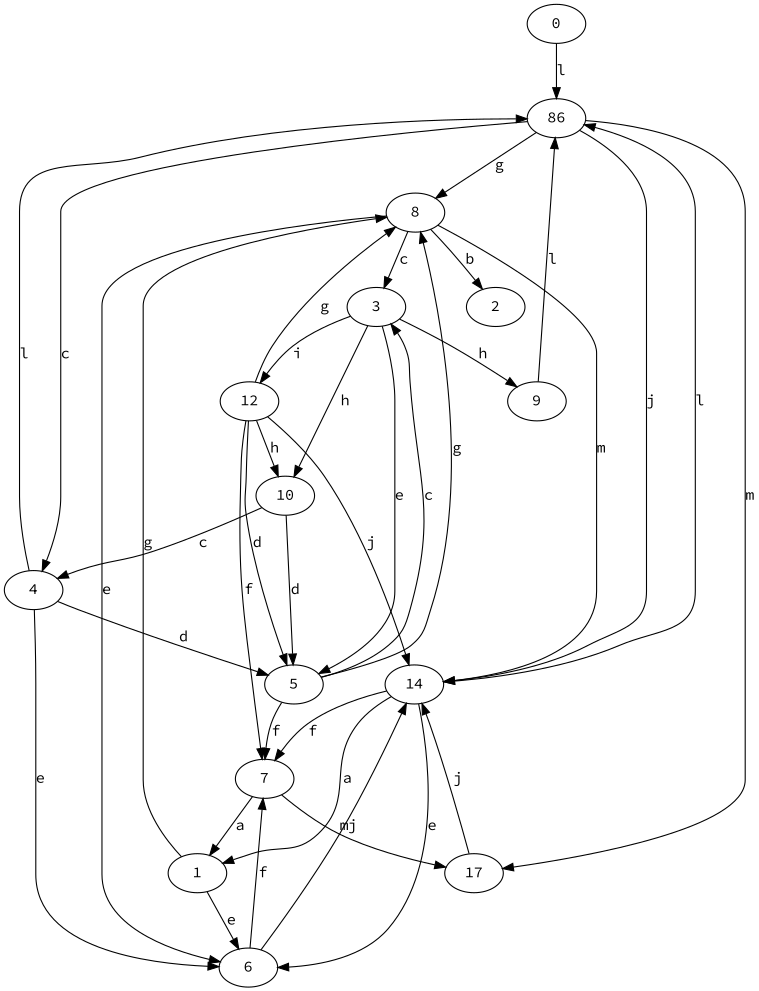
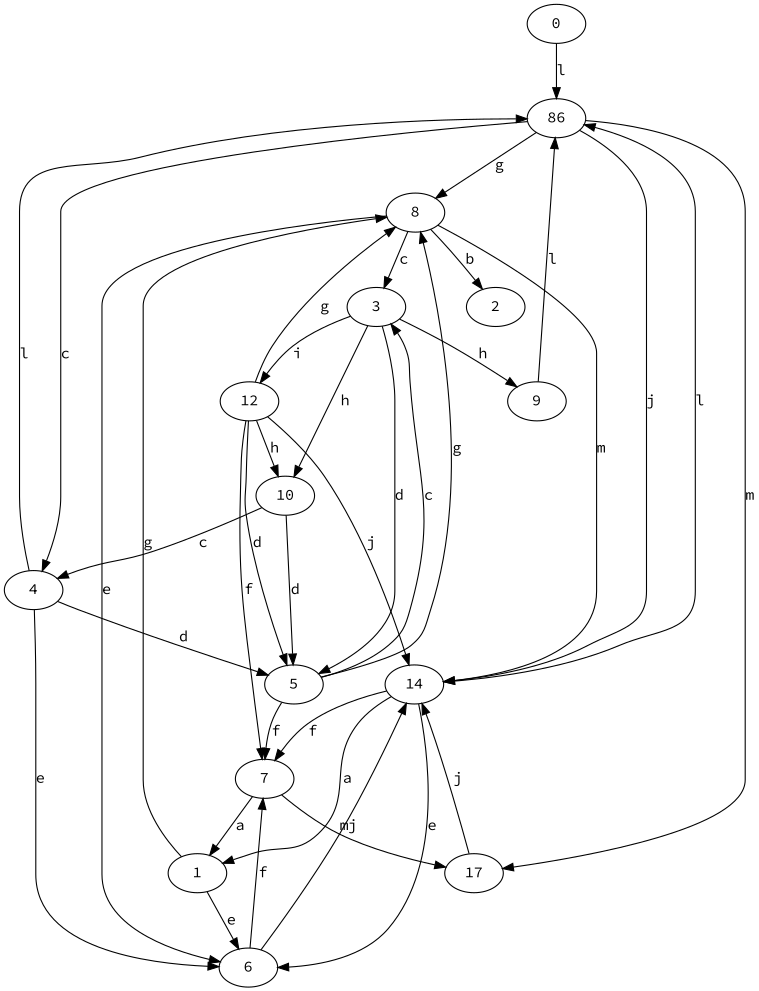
edge "3" -> "5": label "e" -> "d"
